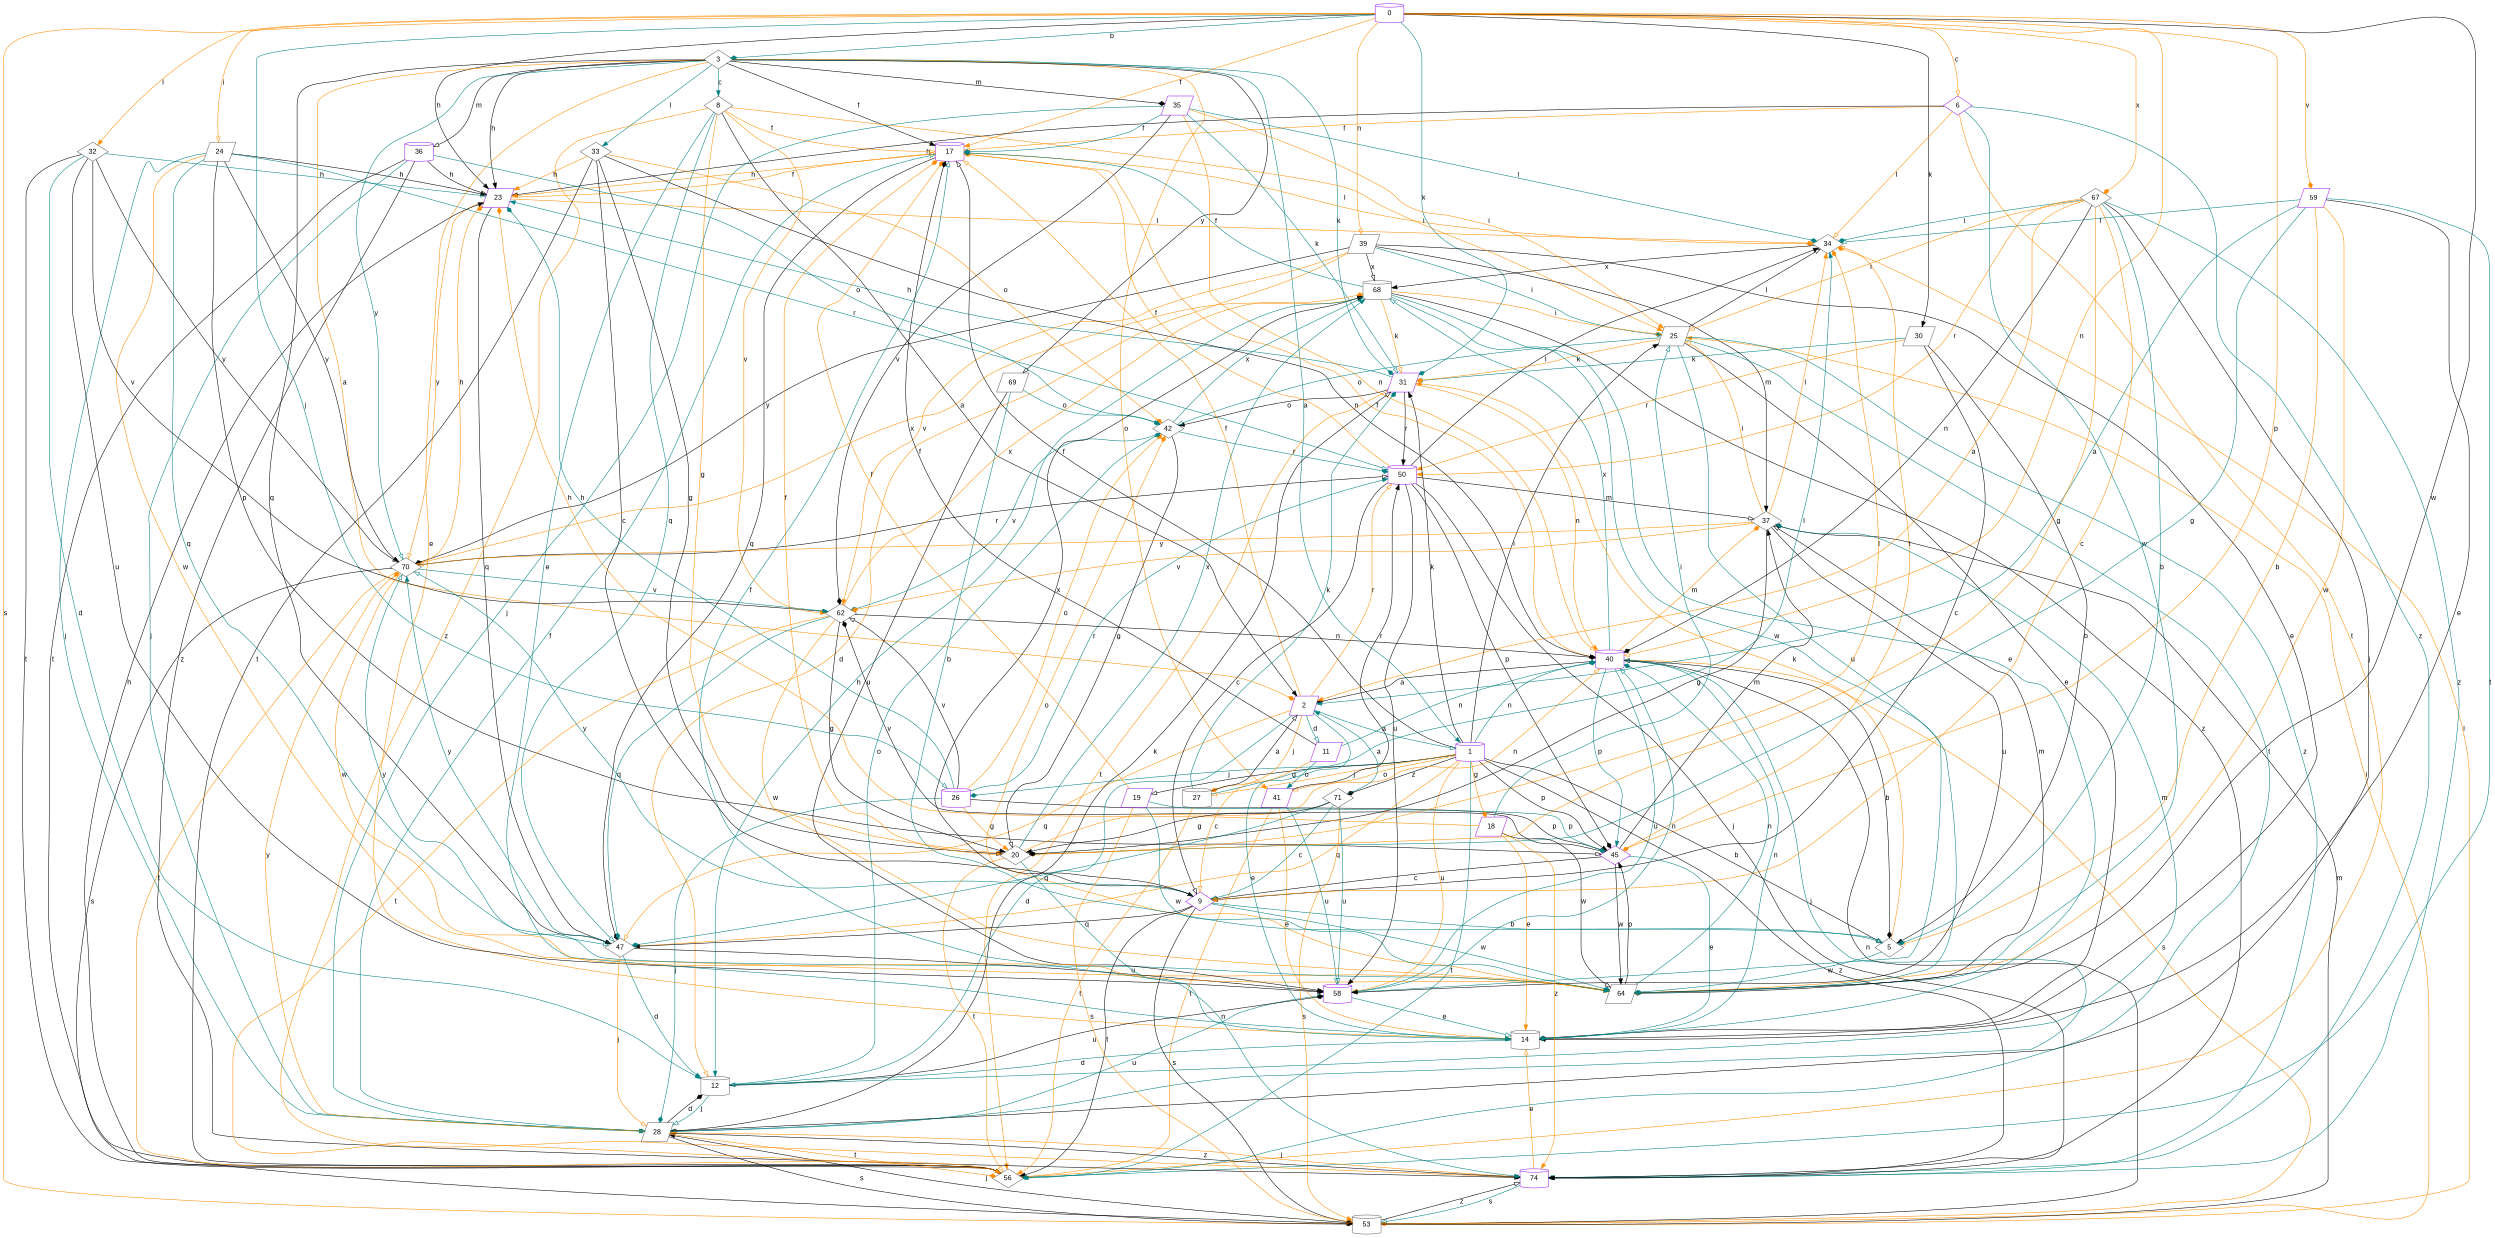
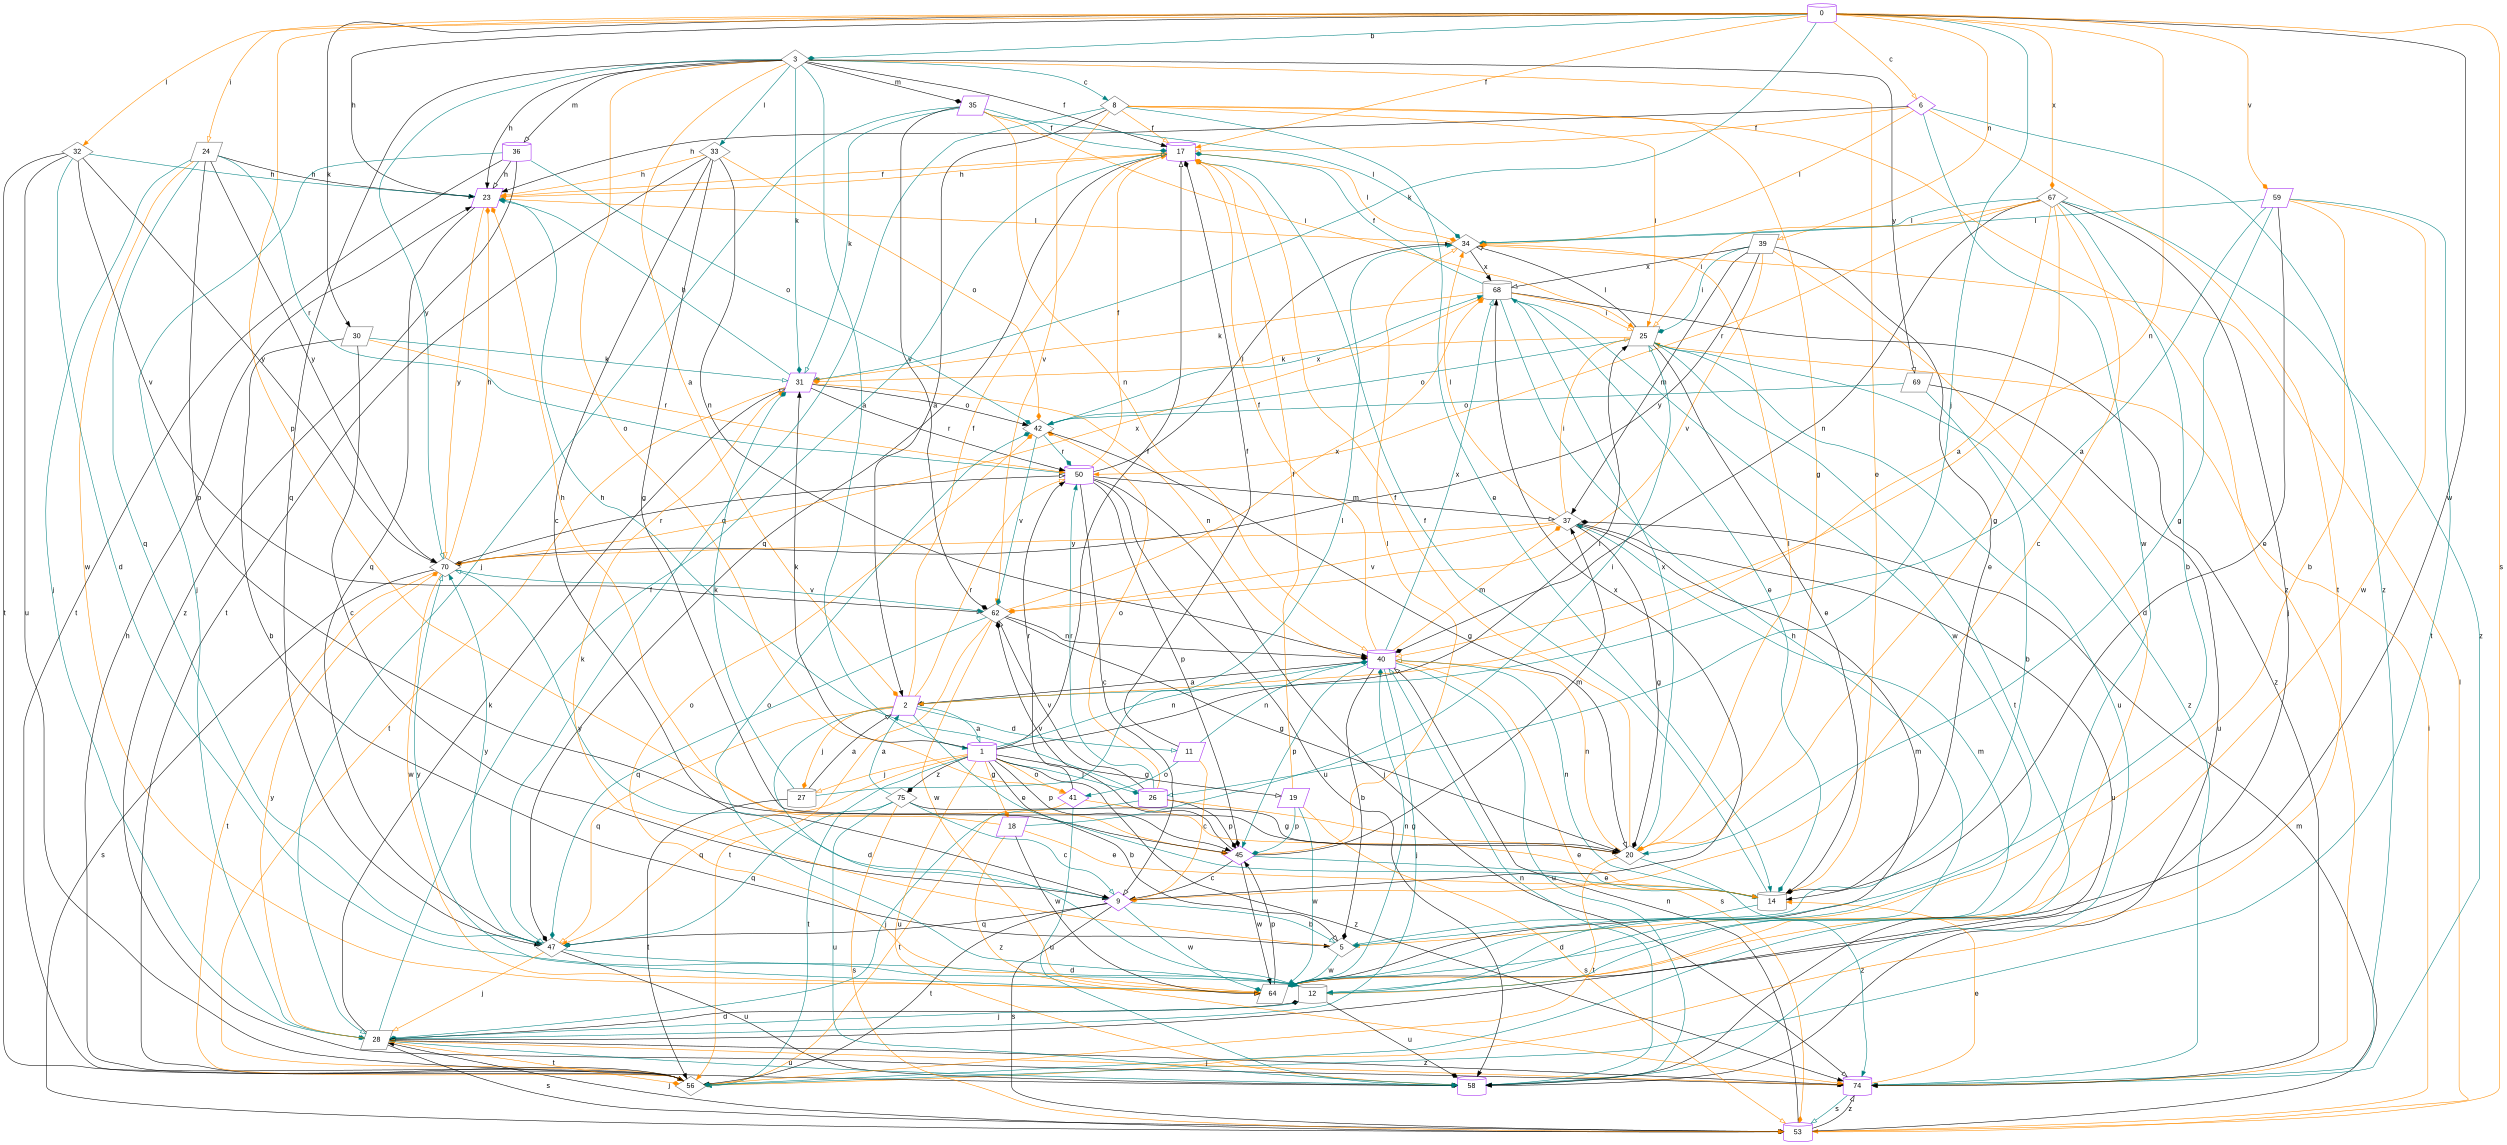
node "41": shape parallelogram -> diamond
node "71": label "71" -> "75"
edge "27" -> "56": color darkorange -> black
edge "58" -> "14": removed, label "e"
edge "20" -> "74": label "n" -> "z"
edge "74" -> "14": arrowhead onormal -> normal
edge "70" -> "53": arrowhead diamond -> normal
node "53": color gray40 -> purple
